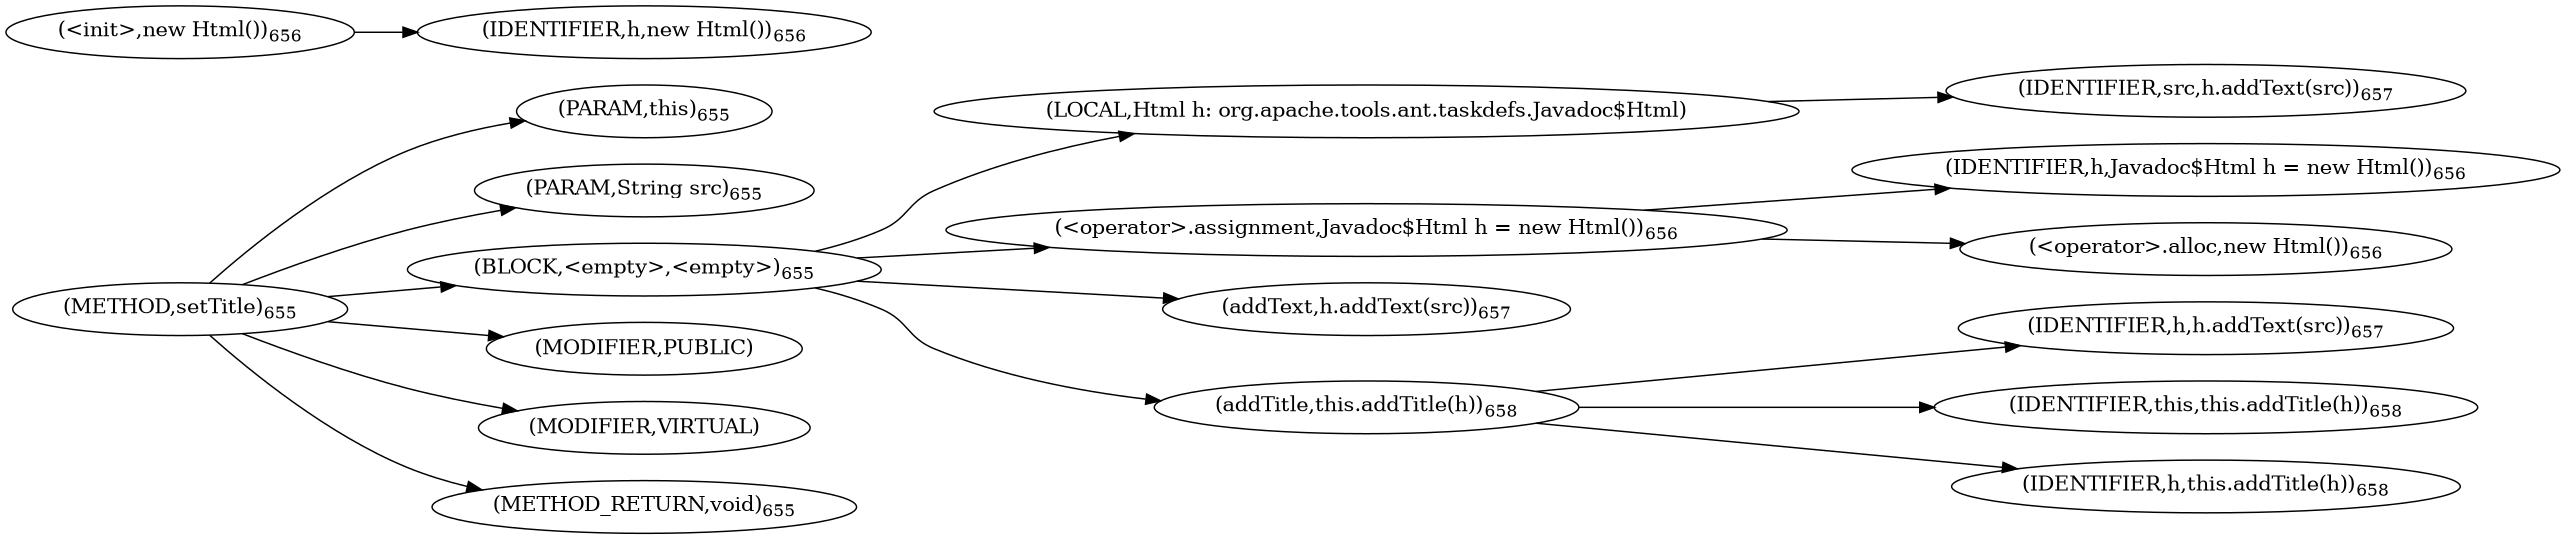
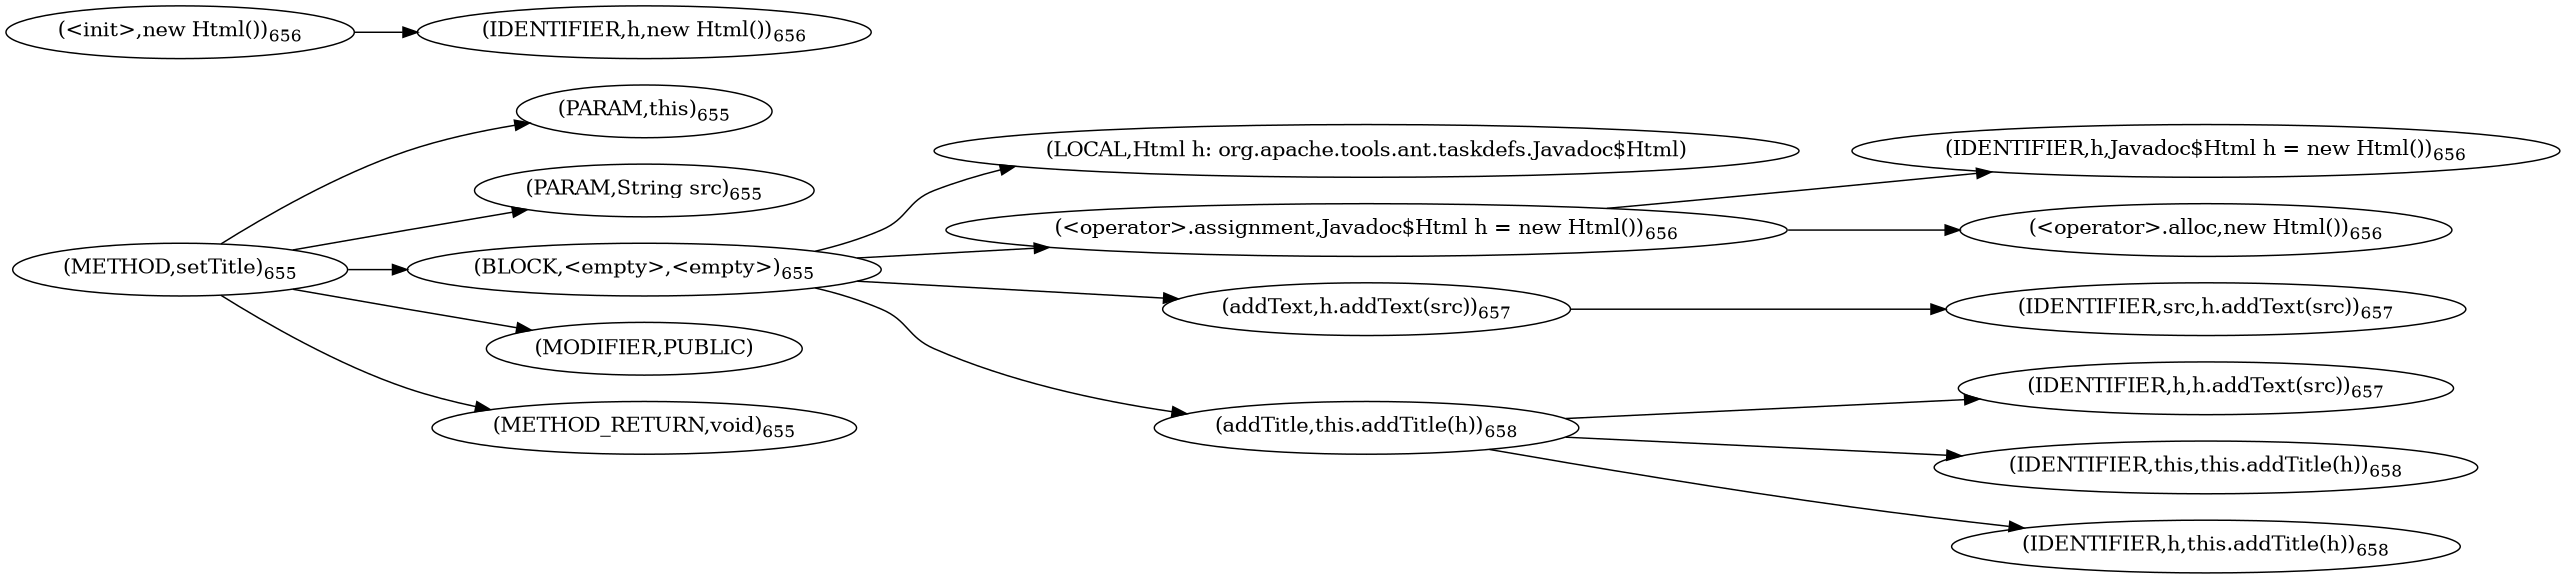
edge "(LOCAL,Html h: org.apache.tools.ant.taskdefs.Javadoc$Html)" -> "(IDENTIFIER,src,h.addText(src))": now "(addText,h.addText(src))" -> "(IDENTIFIER,src,h.addText(src))"
node "(MODIFIER,VIRTUAL)": removed
